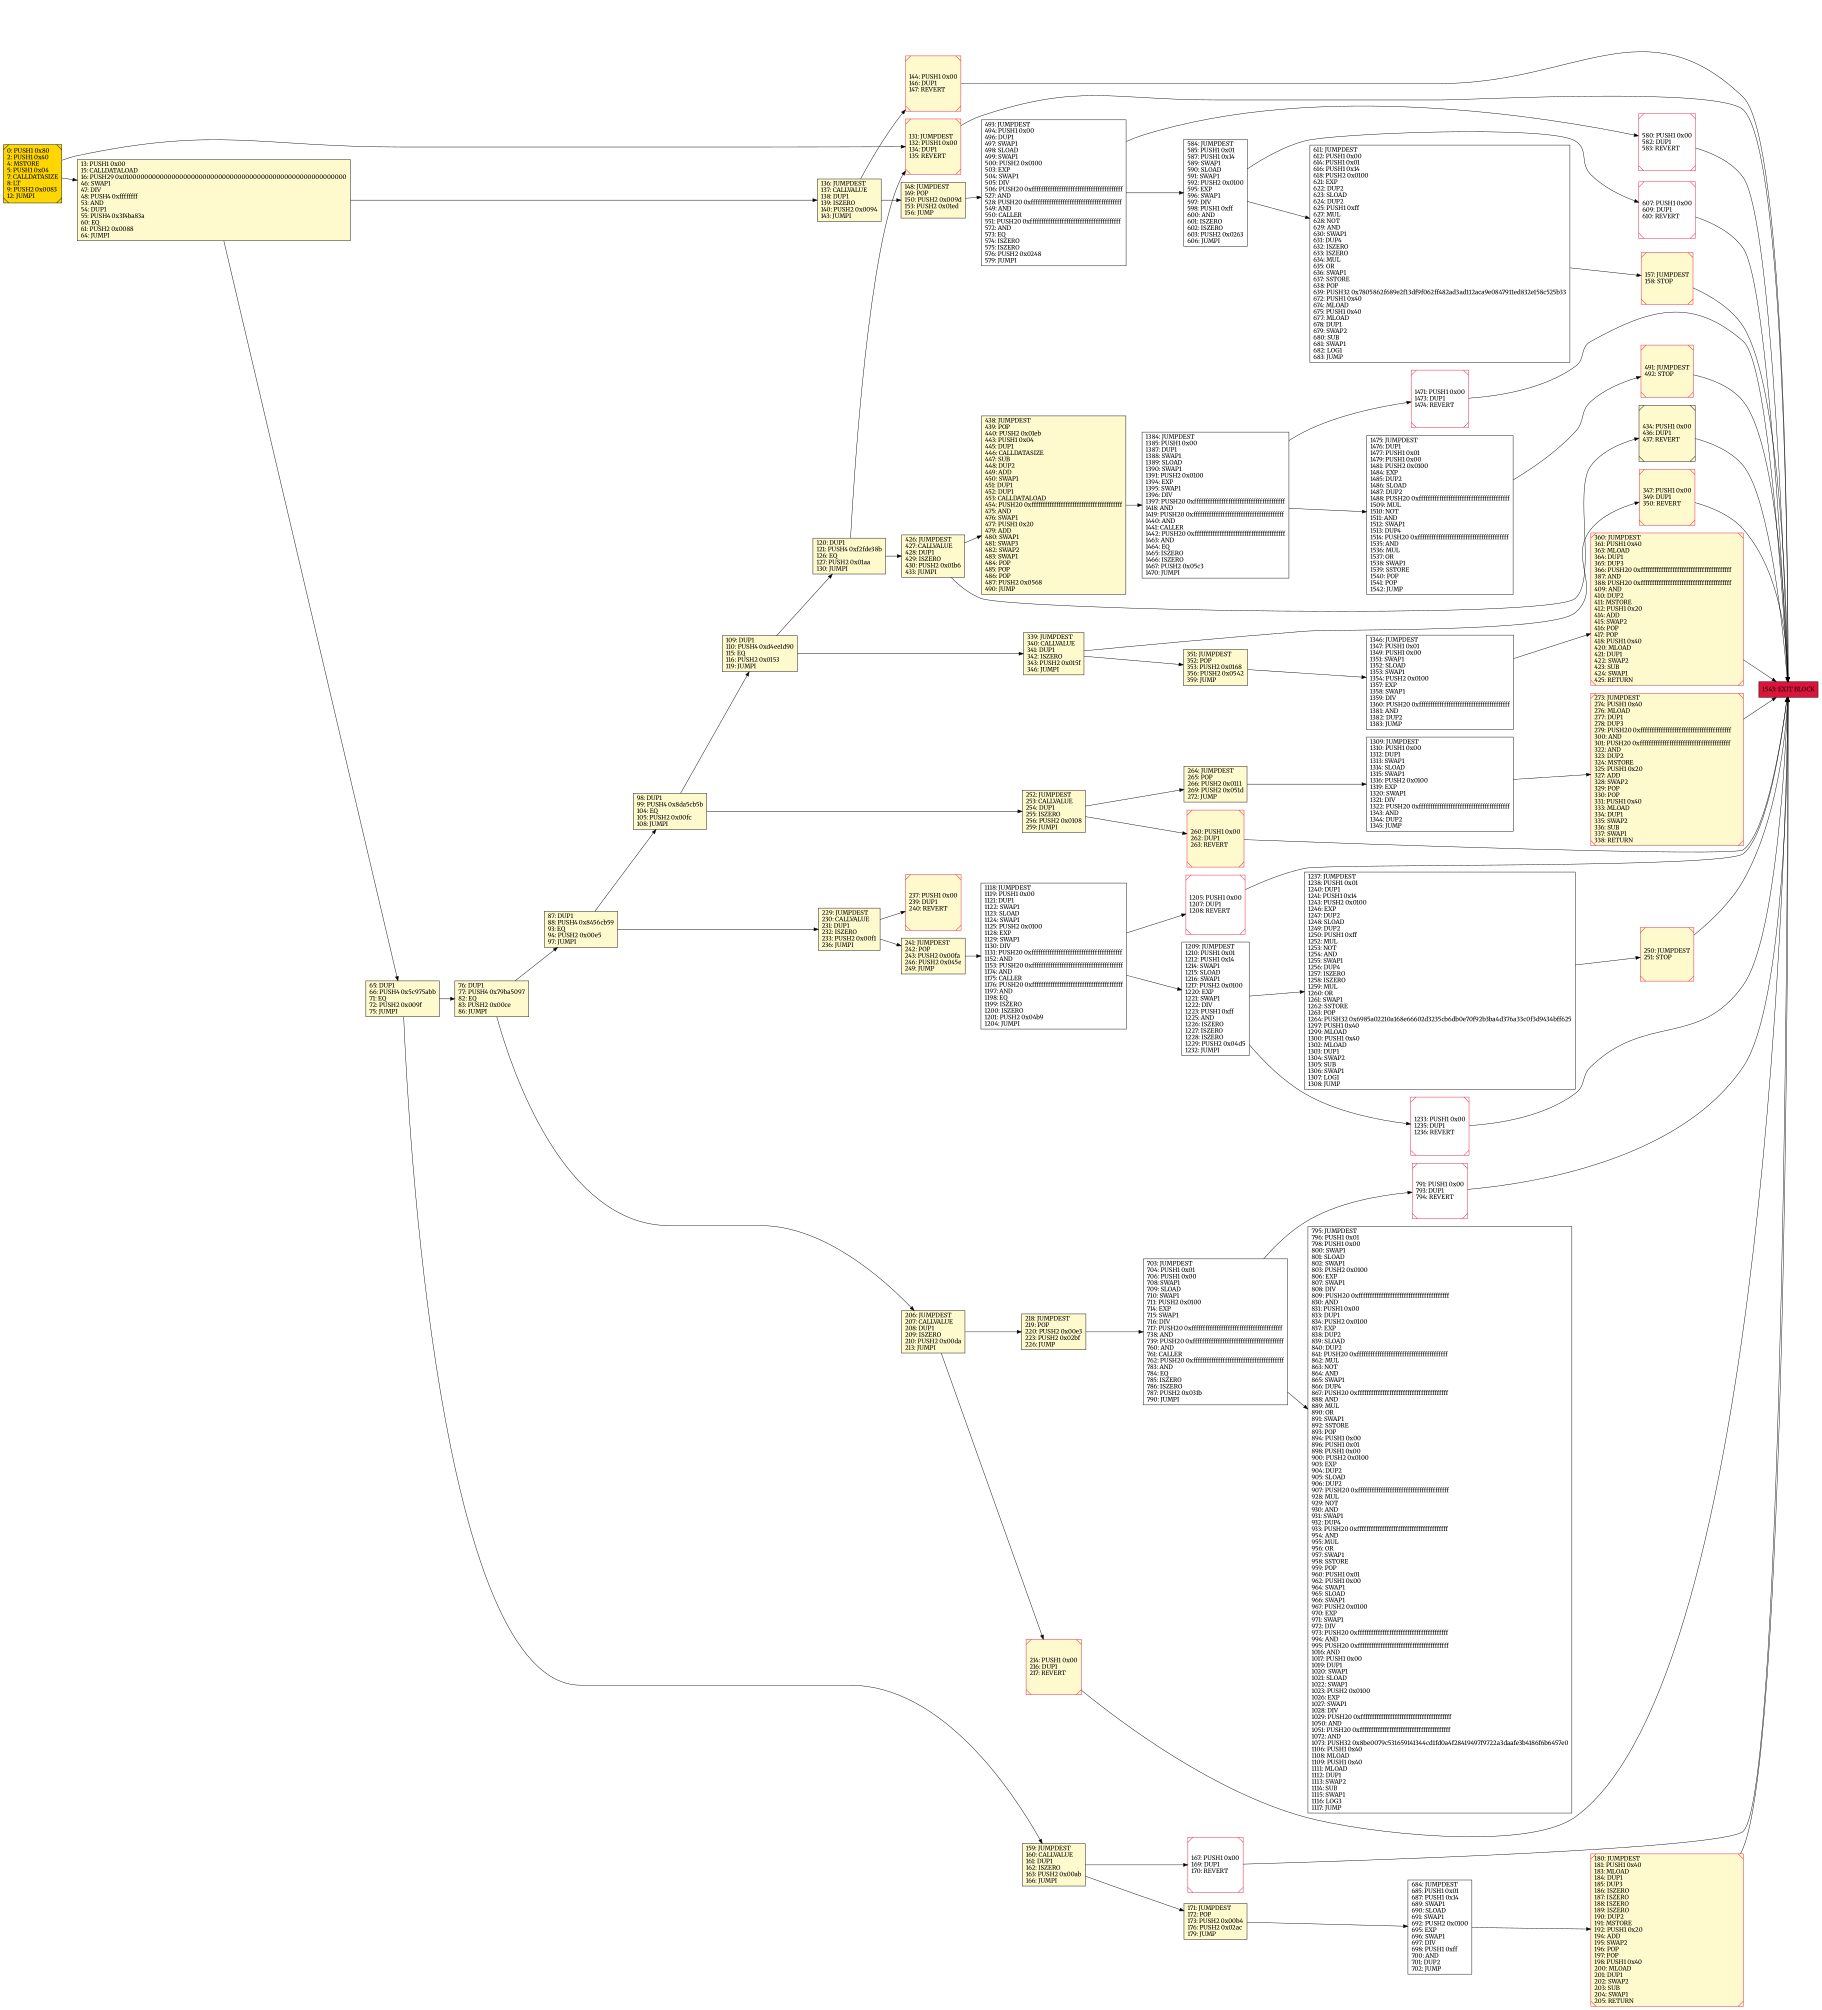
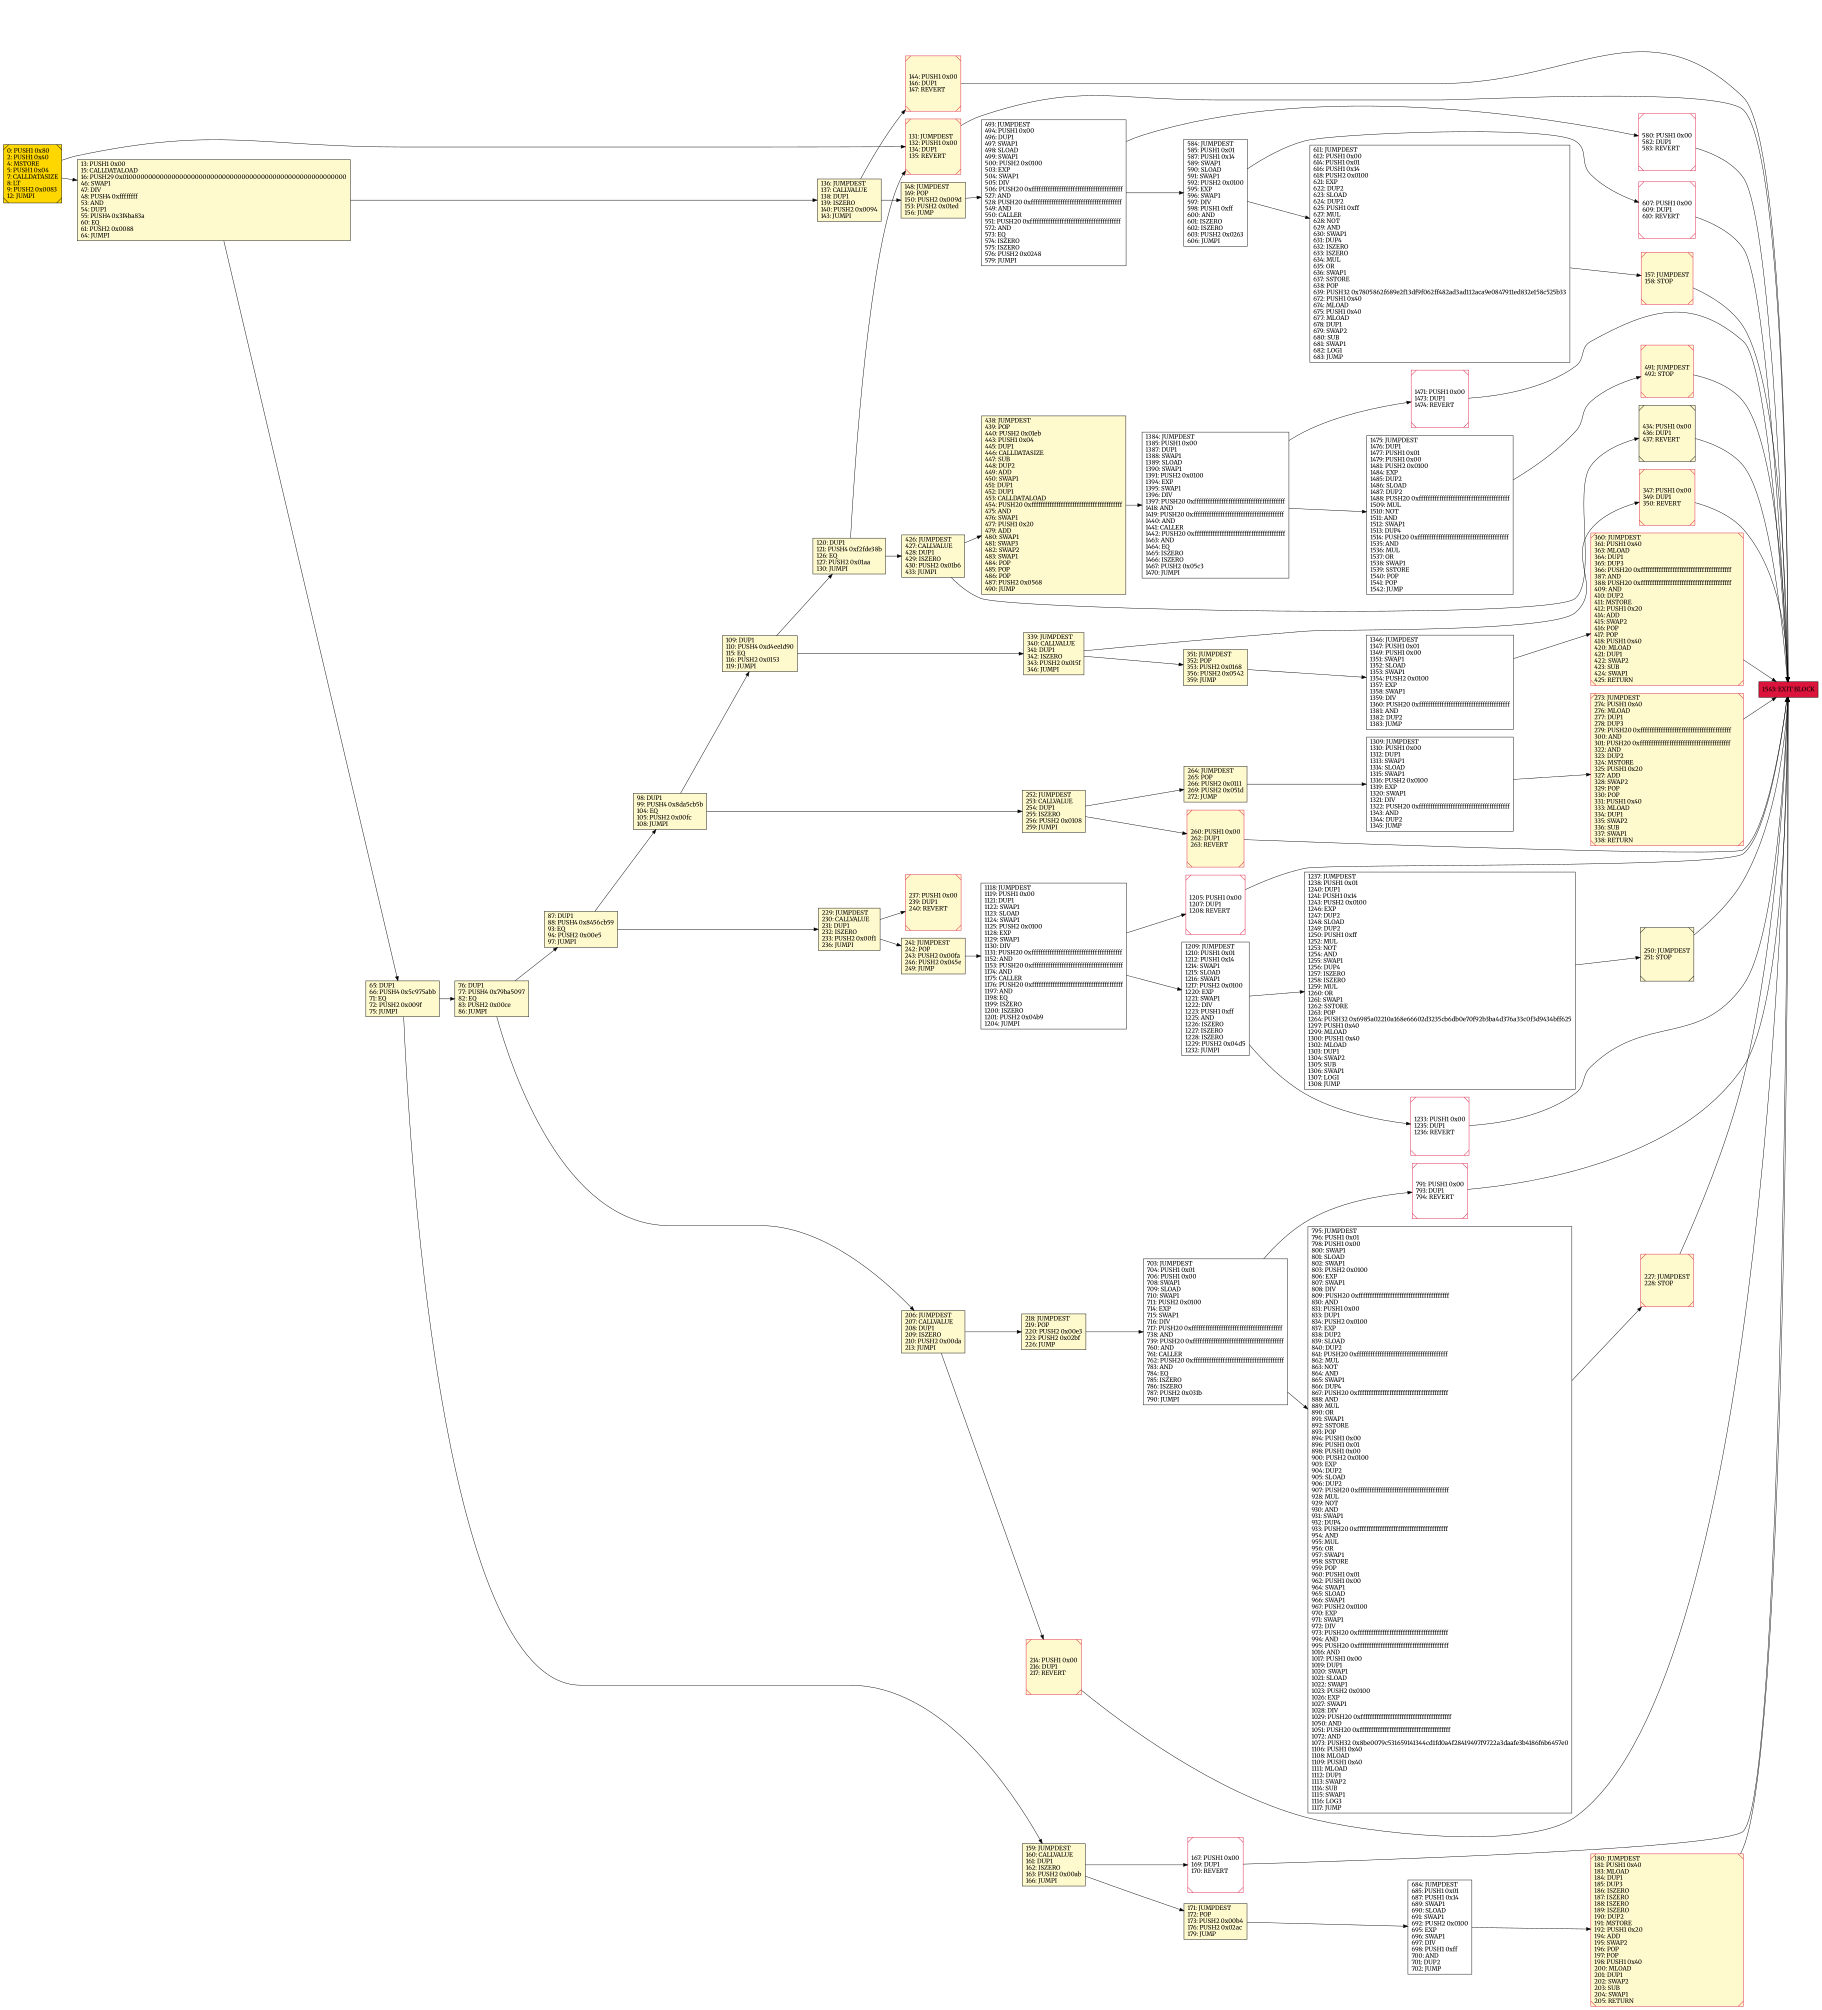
node "250: JUMPDEST 251: STOP": color crimson -> black
node "227: JUMPDEST 228: STOP": added
